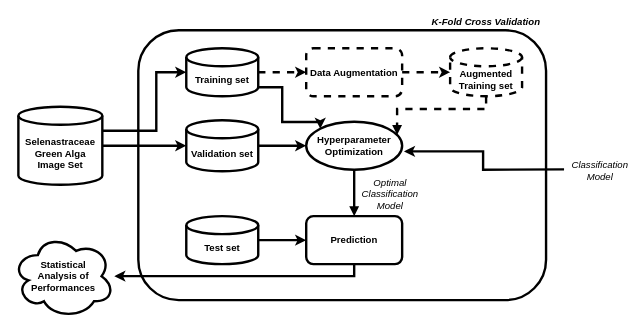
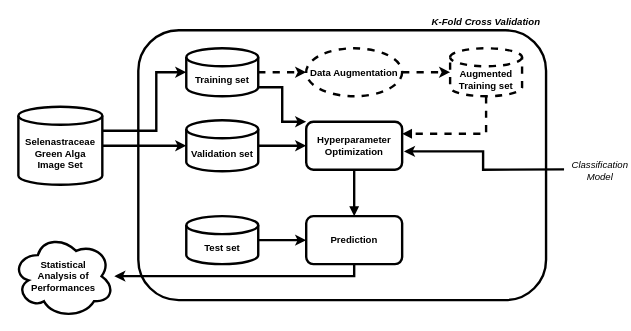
node "Data Augmentation": shape rounded rectangle -> ellipse
node "Hyperparameter Optimization": shape ellipse -> rounded rectangle
node "Optimal Classification Model": removed
